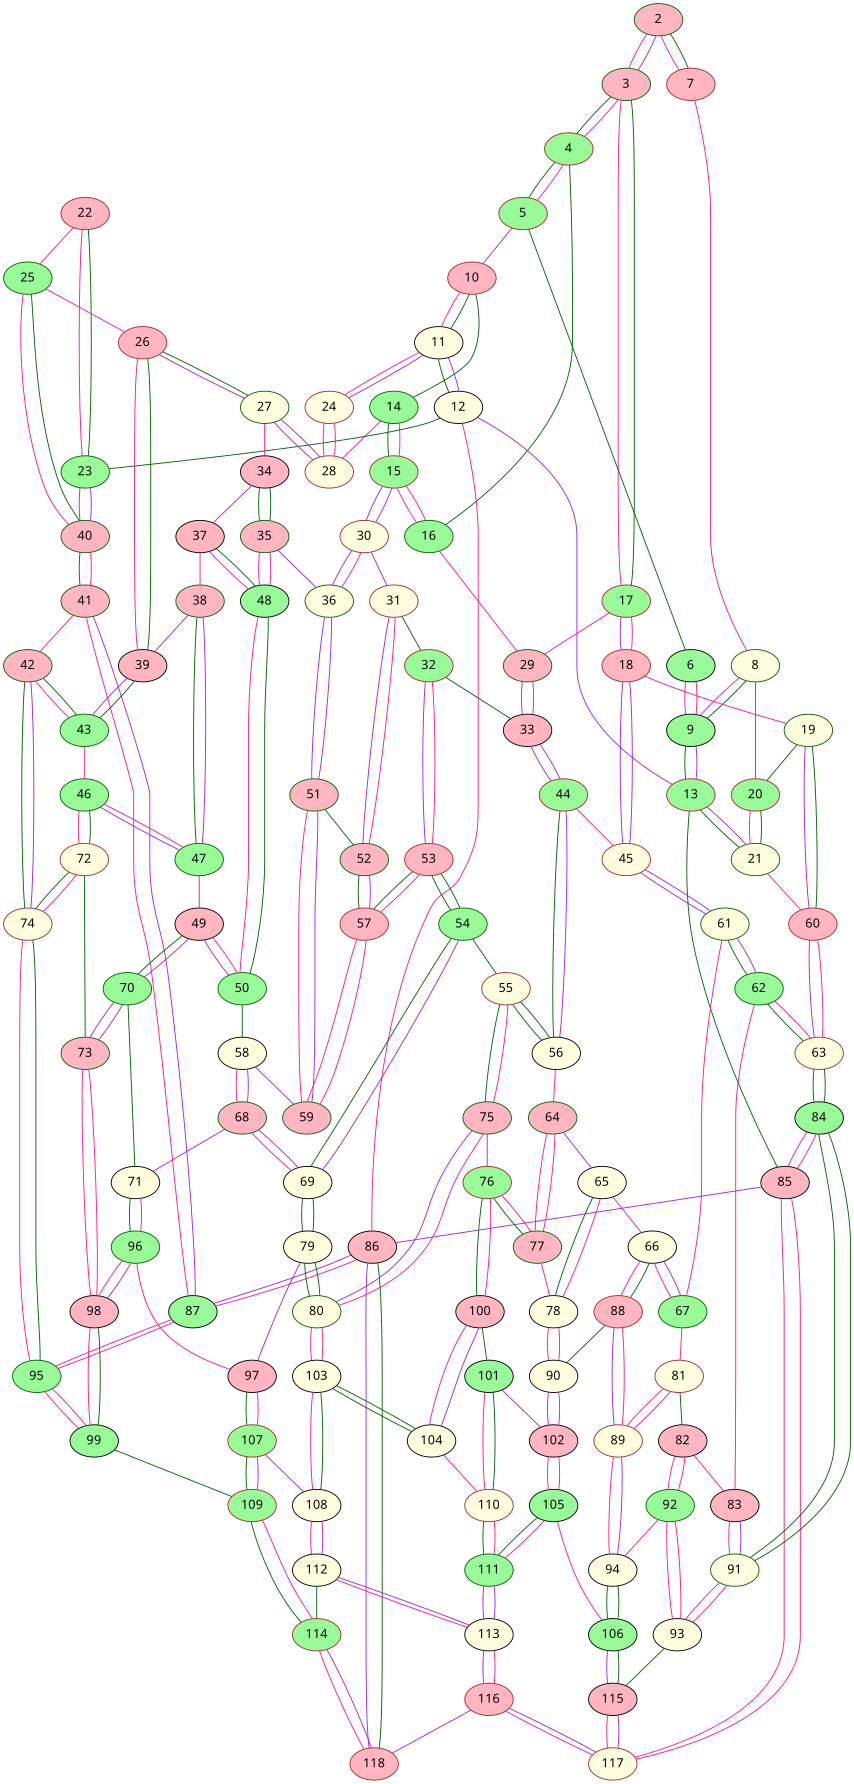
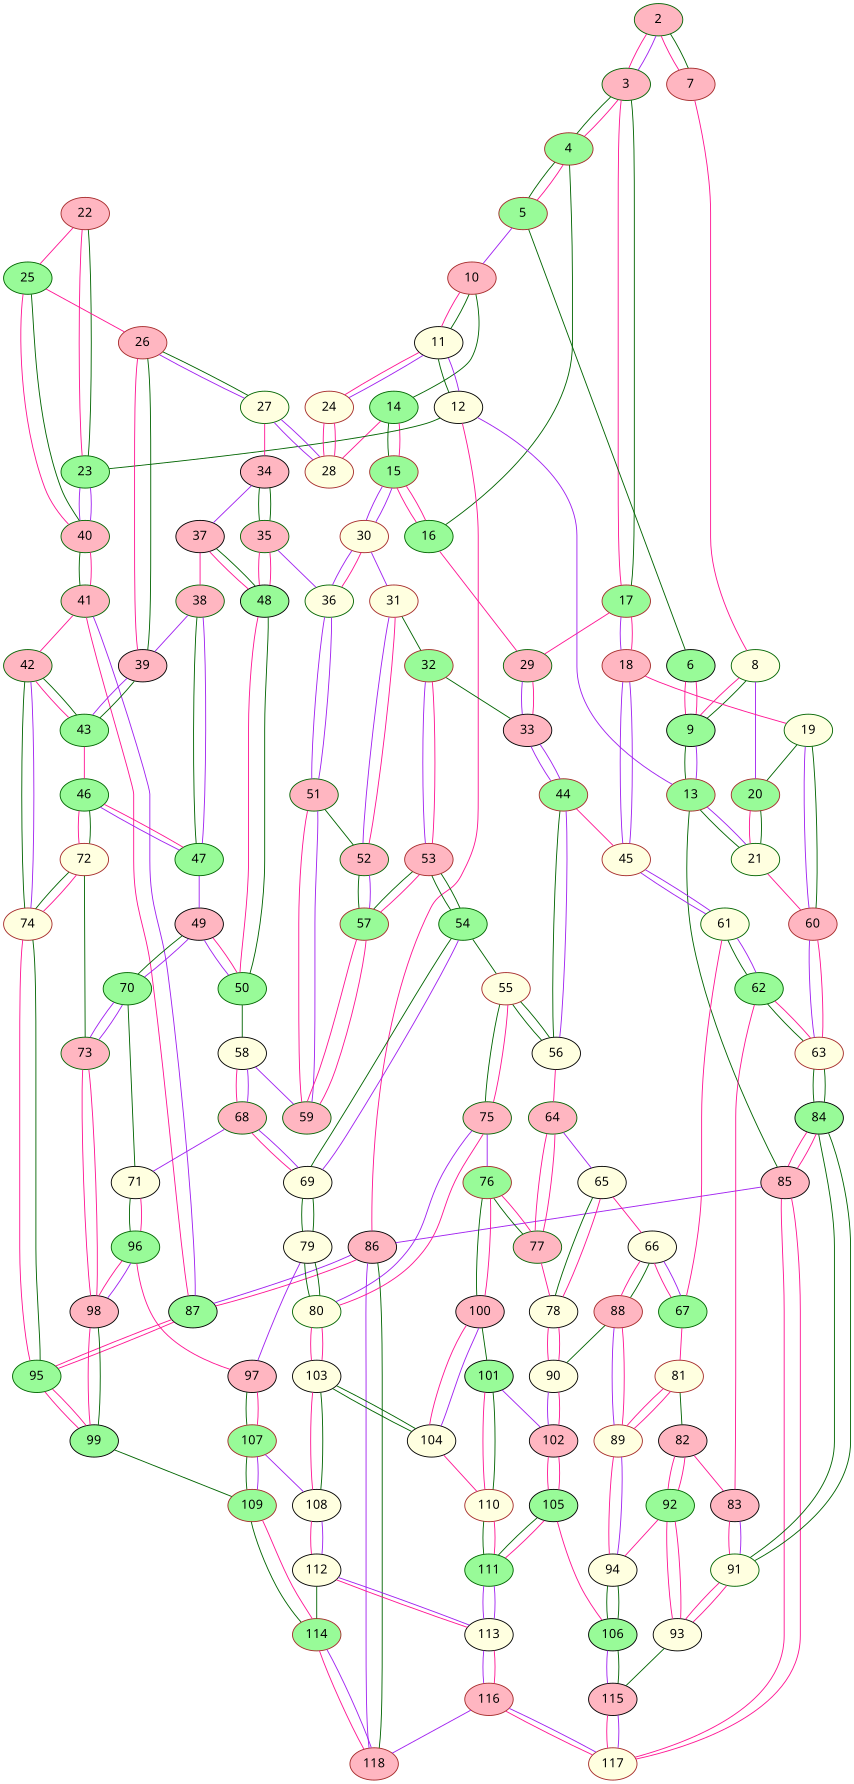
node "57": fillcolor lightpink -> palegreen
